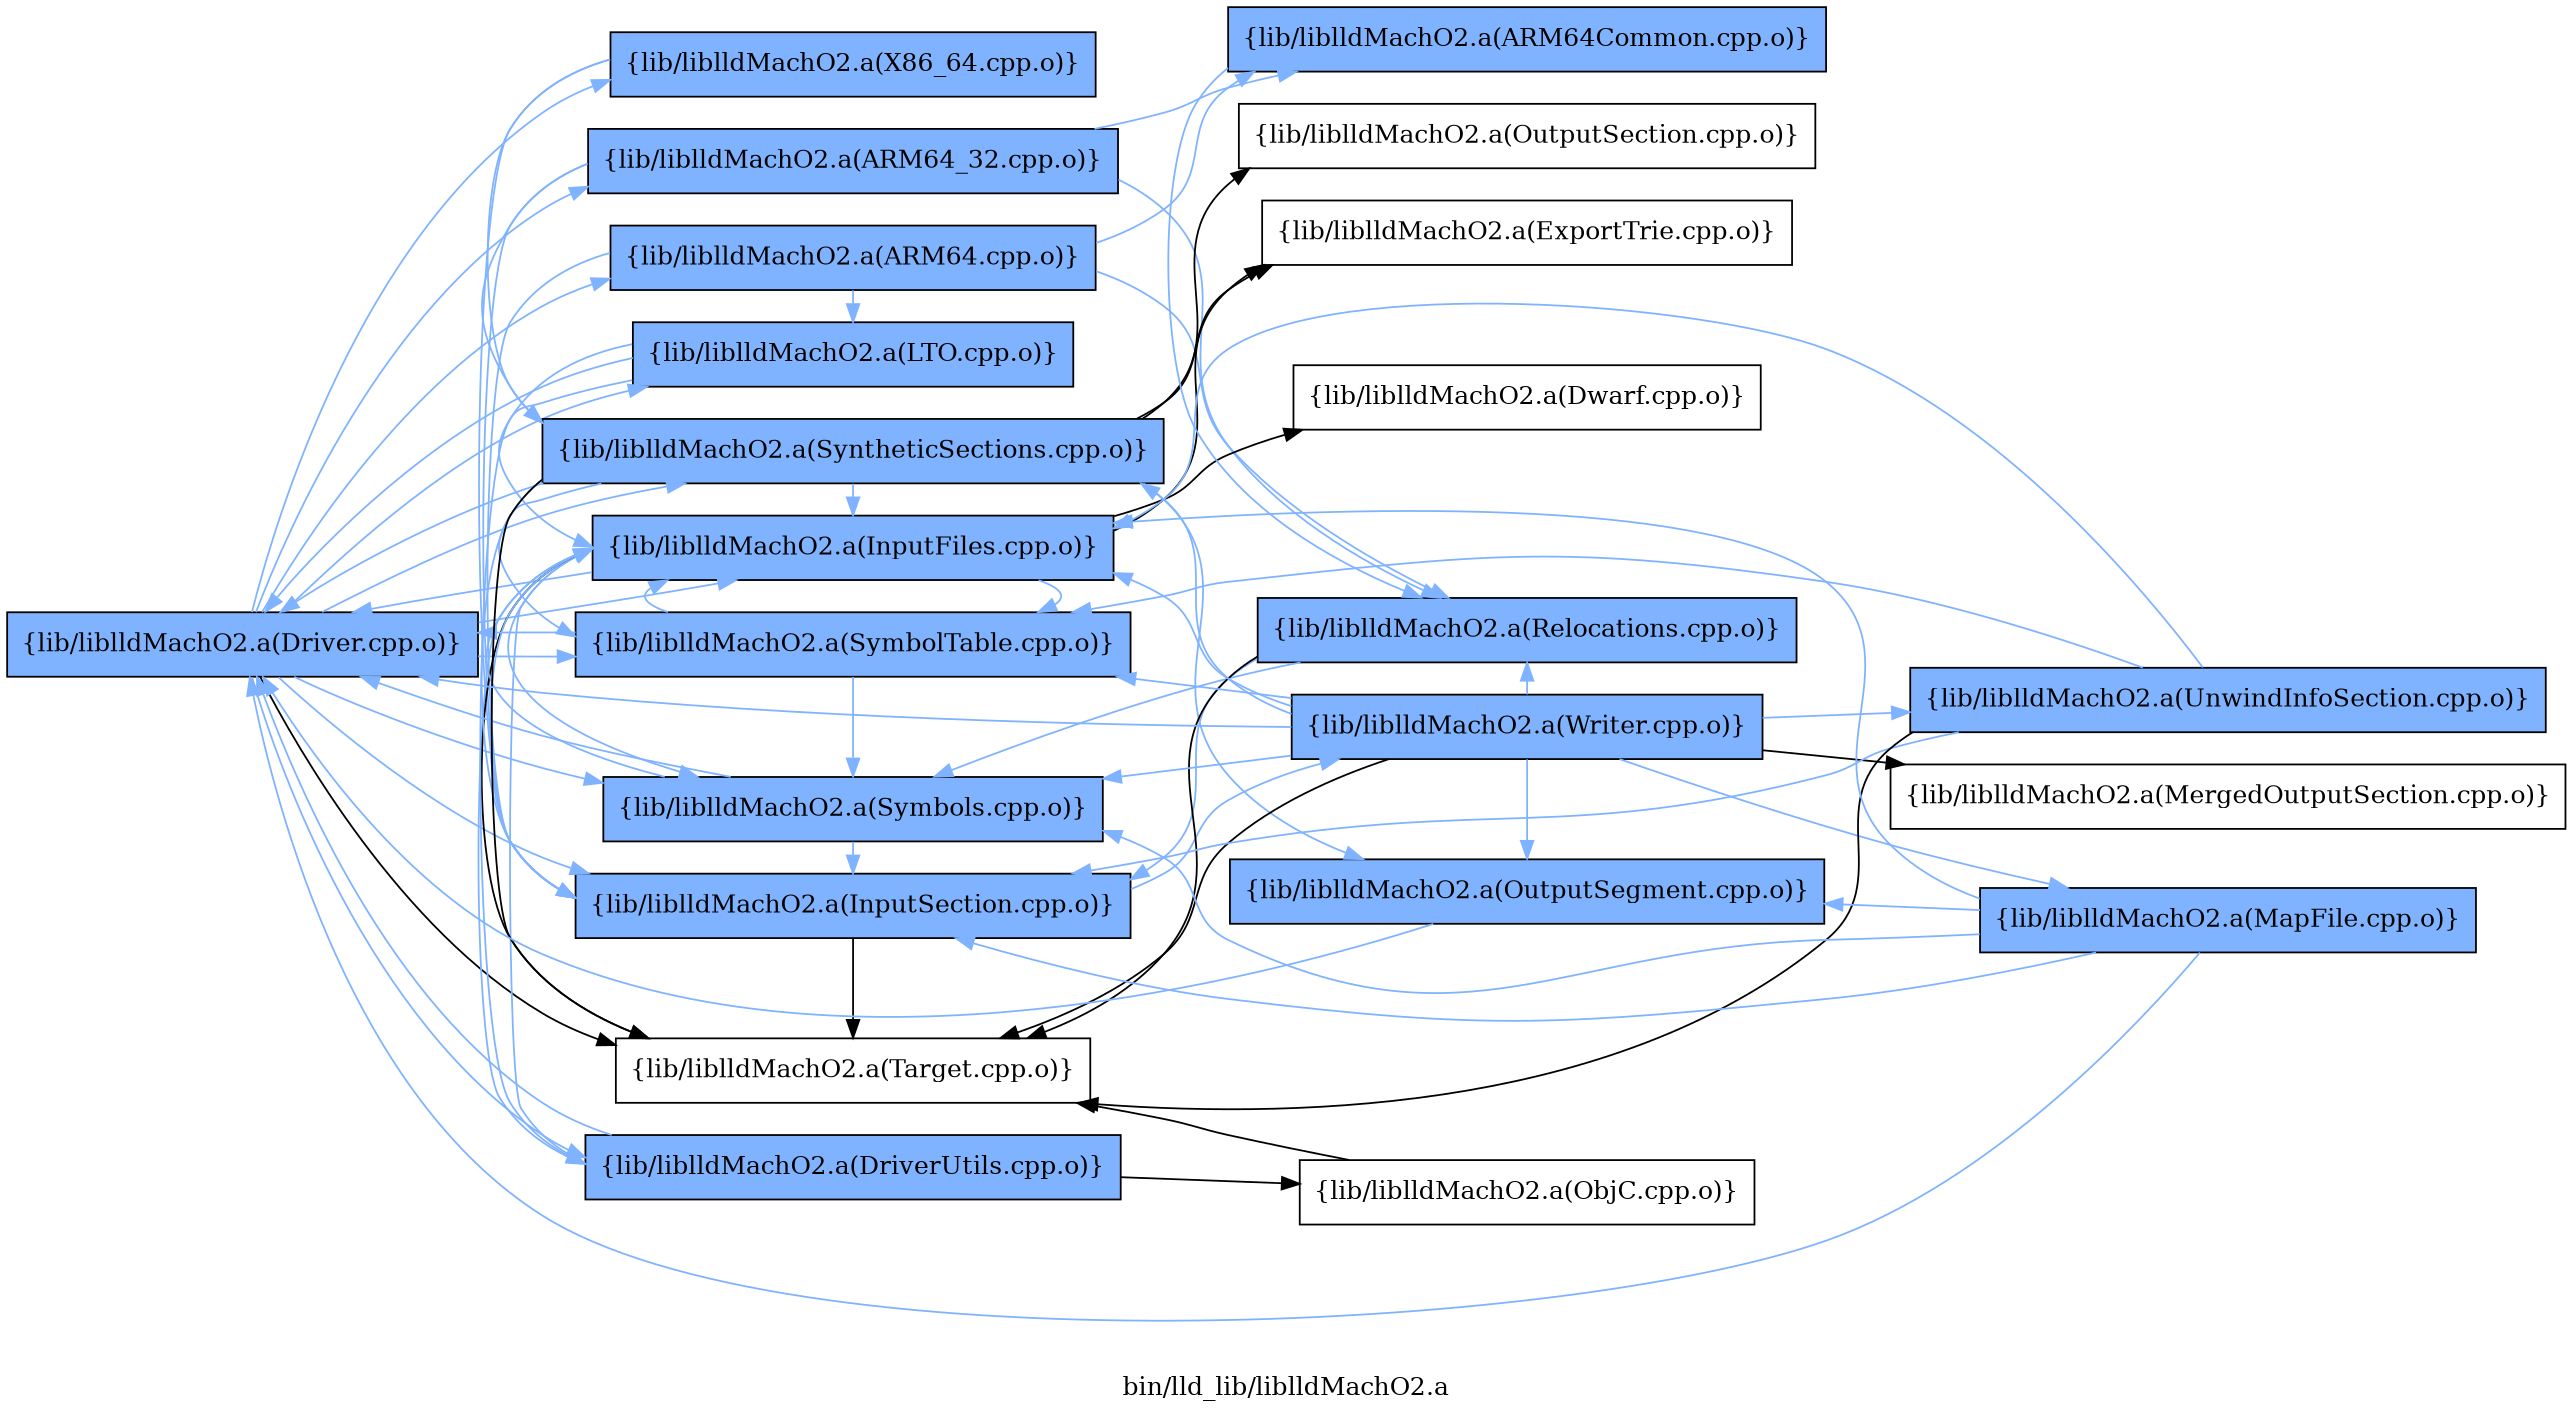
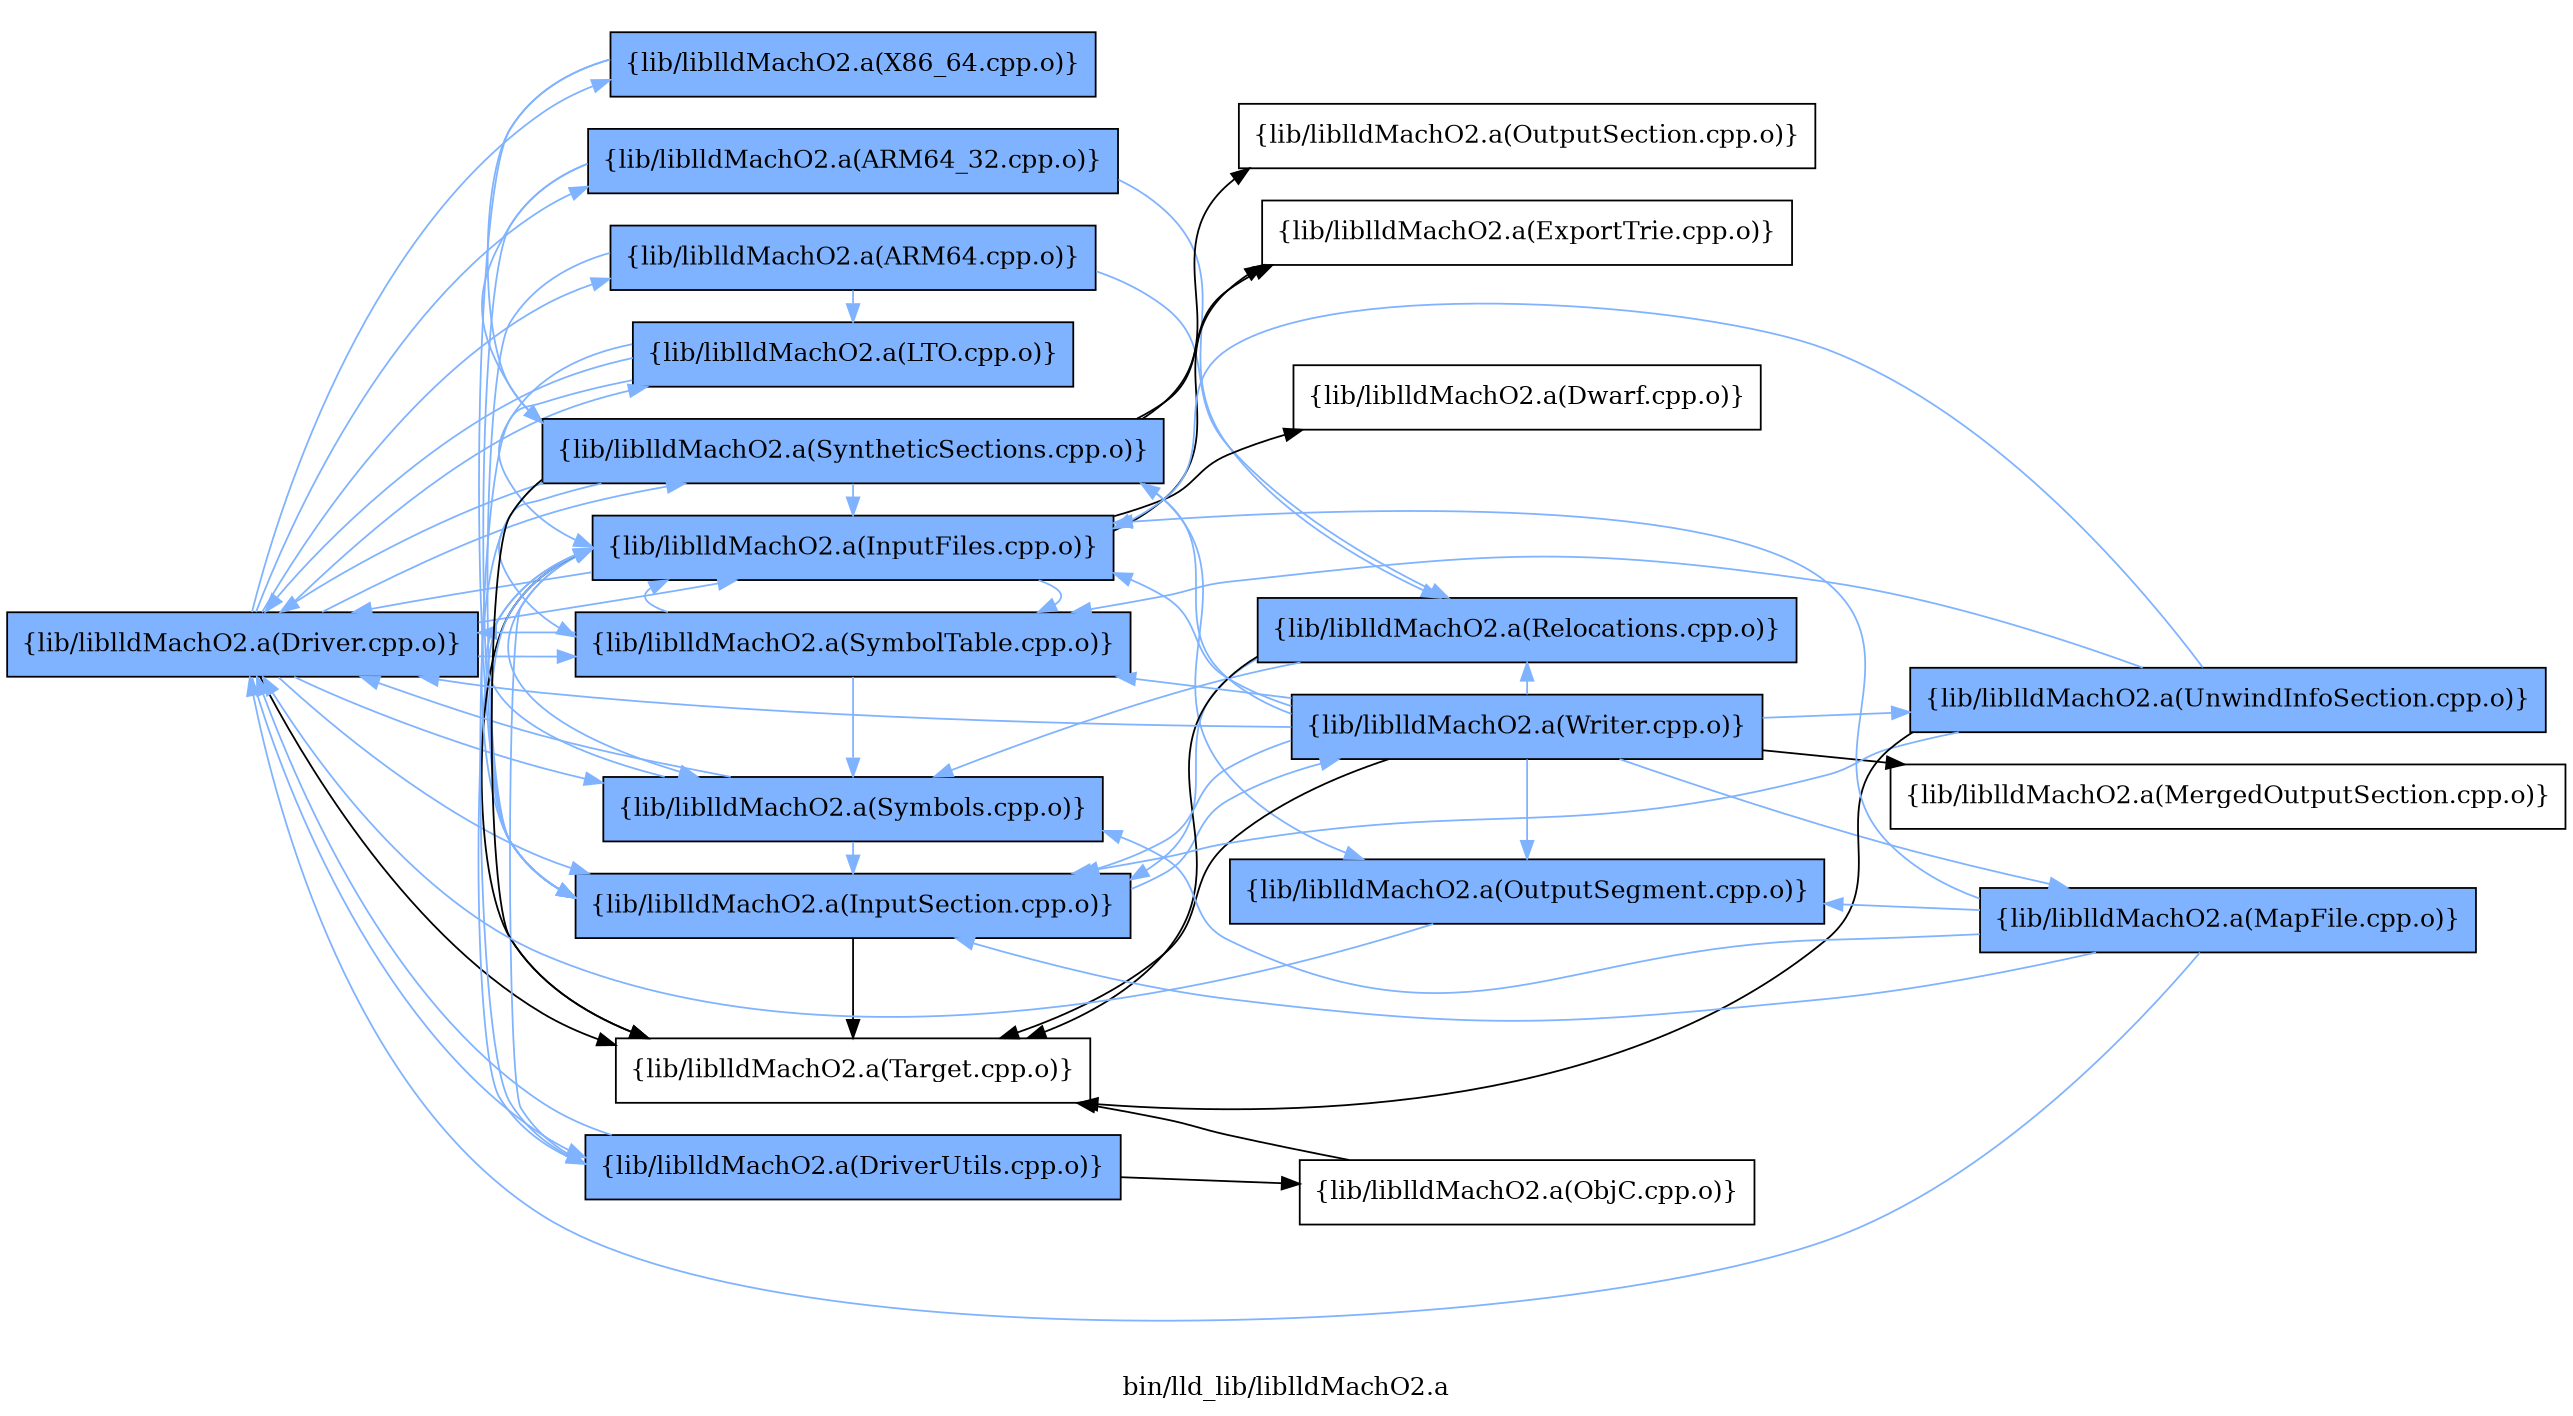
node "{lib/liblldMachO2.a(ARM64Common.cpp.o)}": removed
edge "{lib/liblldMachO2.a(Writer.cpp.o)}" -> "{lib/liblldMachO2.a(Symbols.cpp.o)}": now "{lib/liblldMachO2.a(Writer.cpp.o)}" -> "{lib/liblldMachO2.a(InputSection.cpp.o)}"
